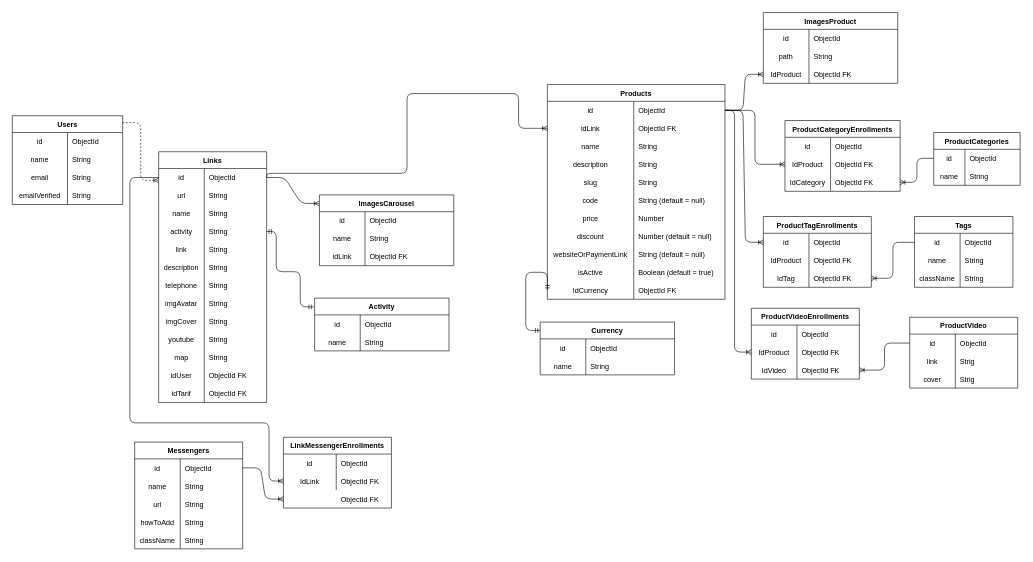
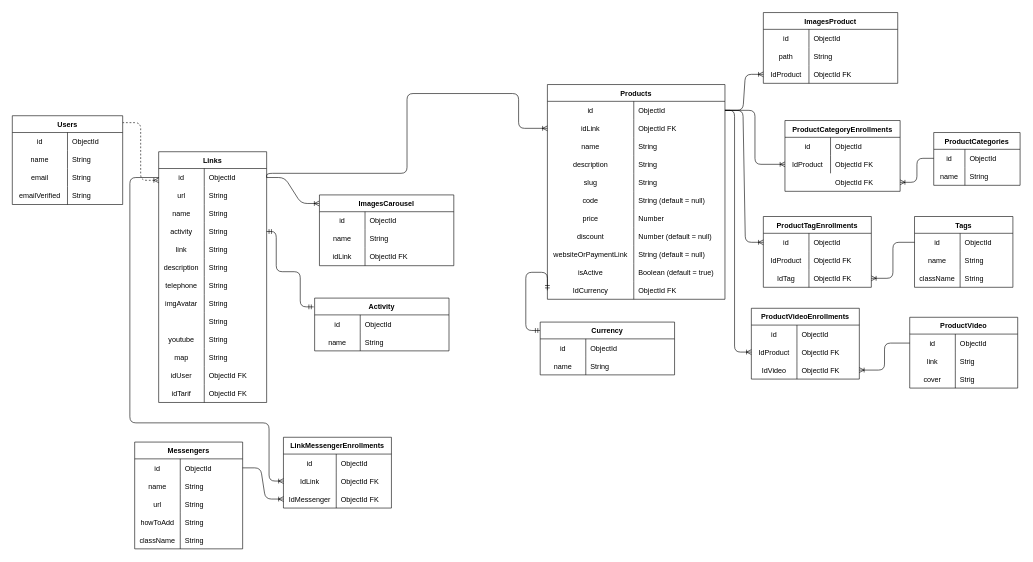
node "IdCategory": removed
node "imgCover": removed
node "IdMessenger": added
